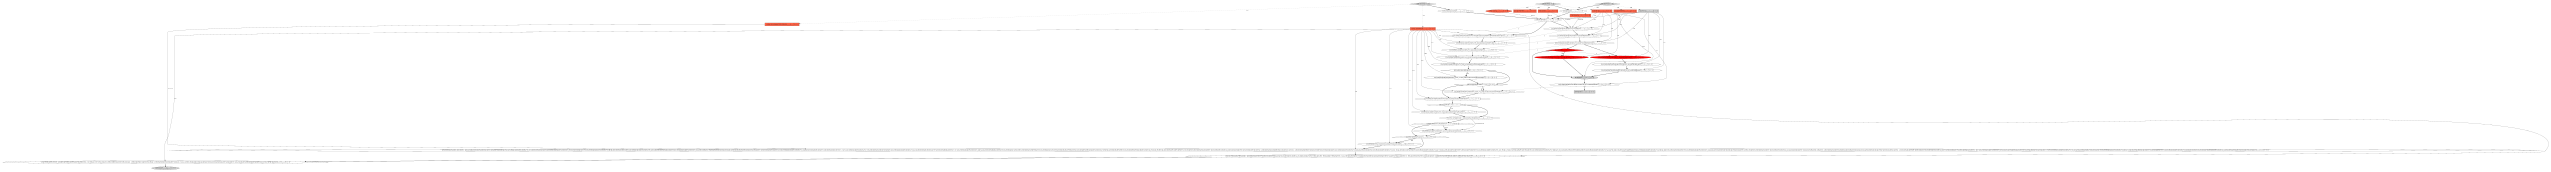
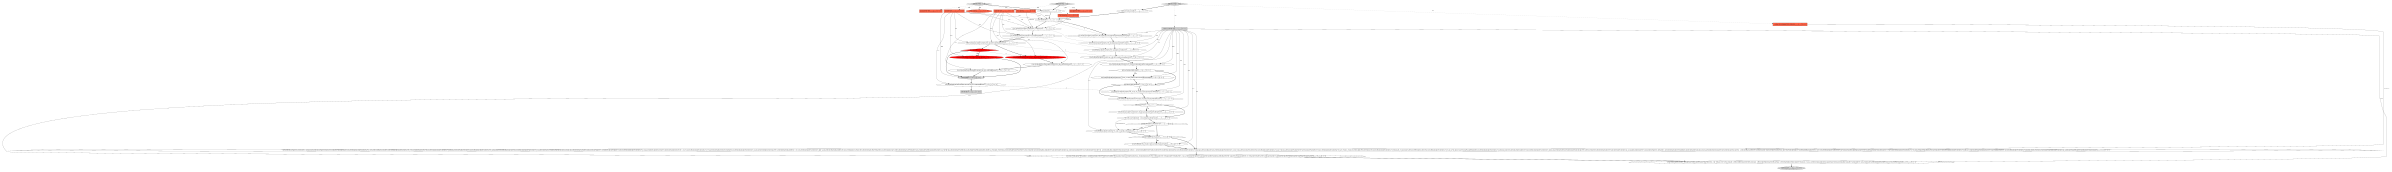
node "JsonWriter json@@@2@@@['0', '1', '0']": fillcolor lightgray -> tomato
edge "String objectID@@@2@@@['1', '0', '0']" -> "json.beginObject()@@@4@@@['1', '1', '1']": removed, label "objectID"
node "@NotNull JsonWriter json@@@2@@@['0', '0', '1']": fillcolor tomato -> lightgray
